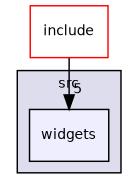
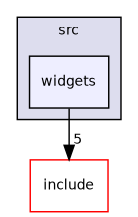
edge "include" -> "widgets": reversed
